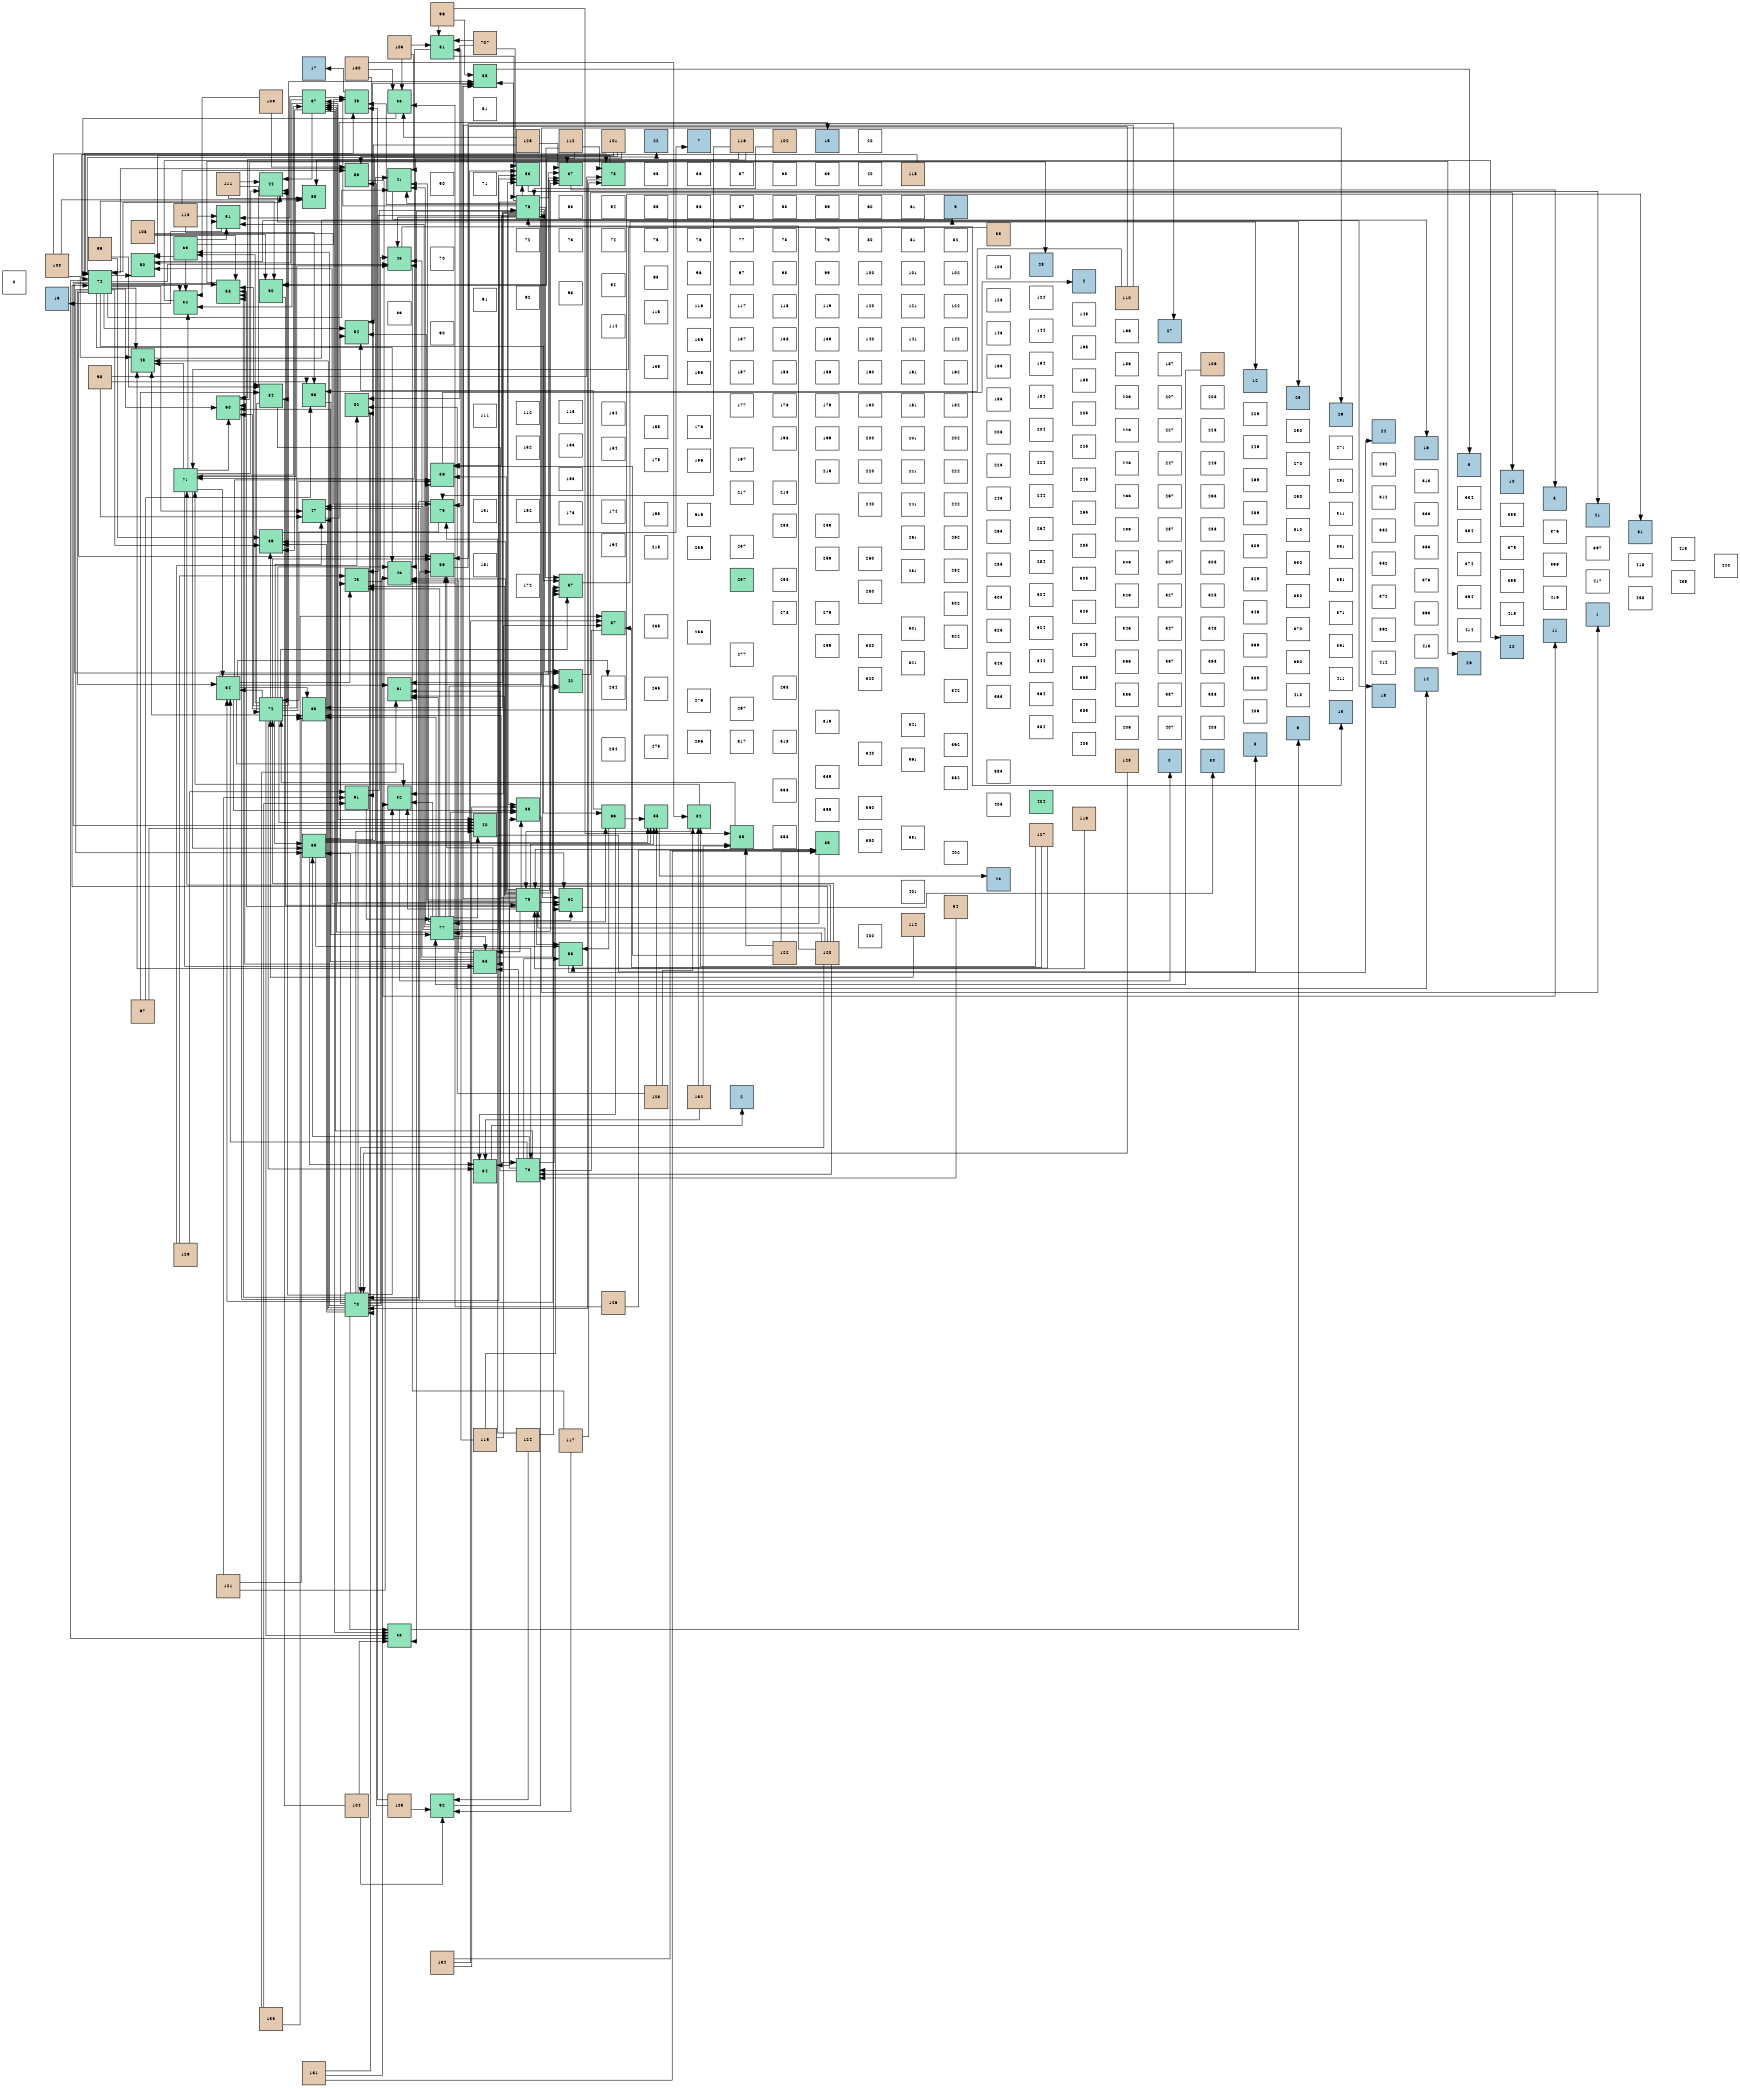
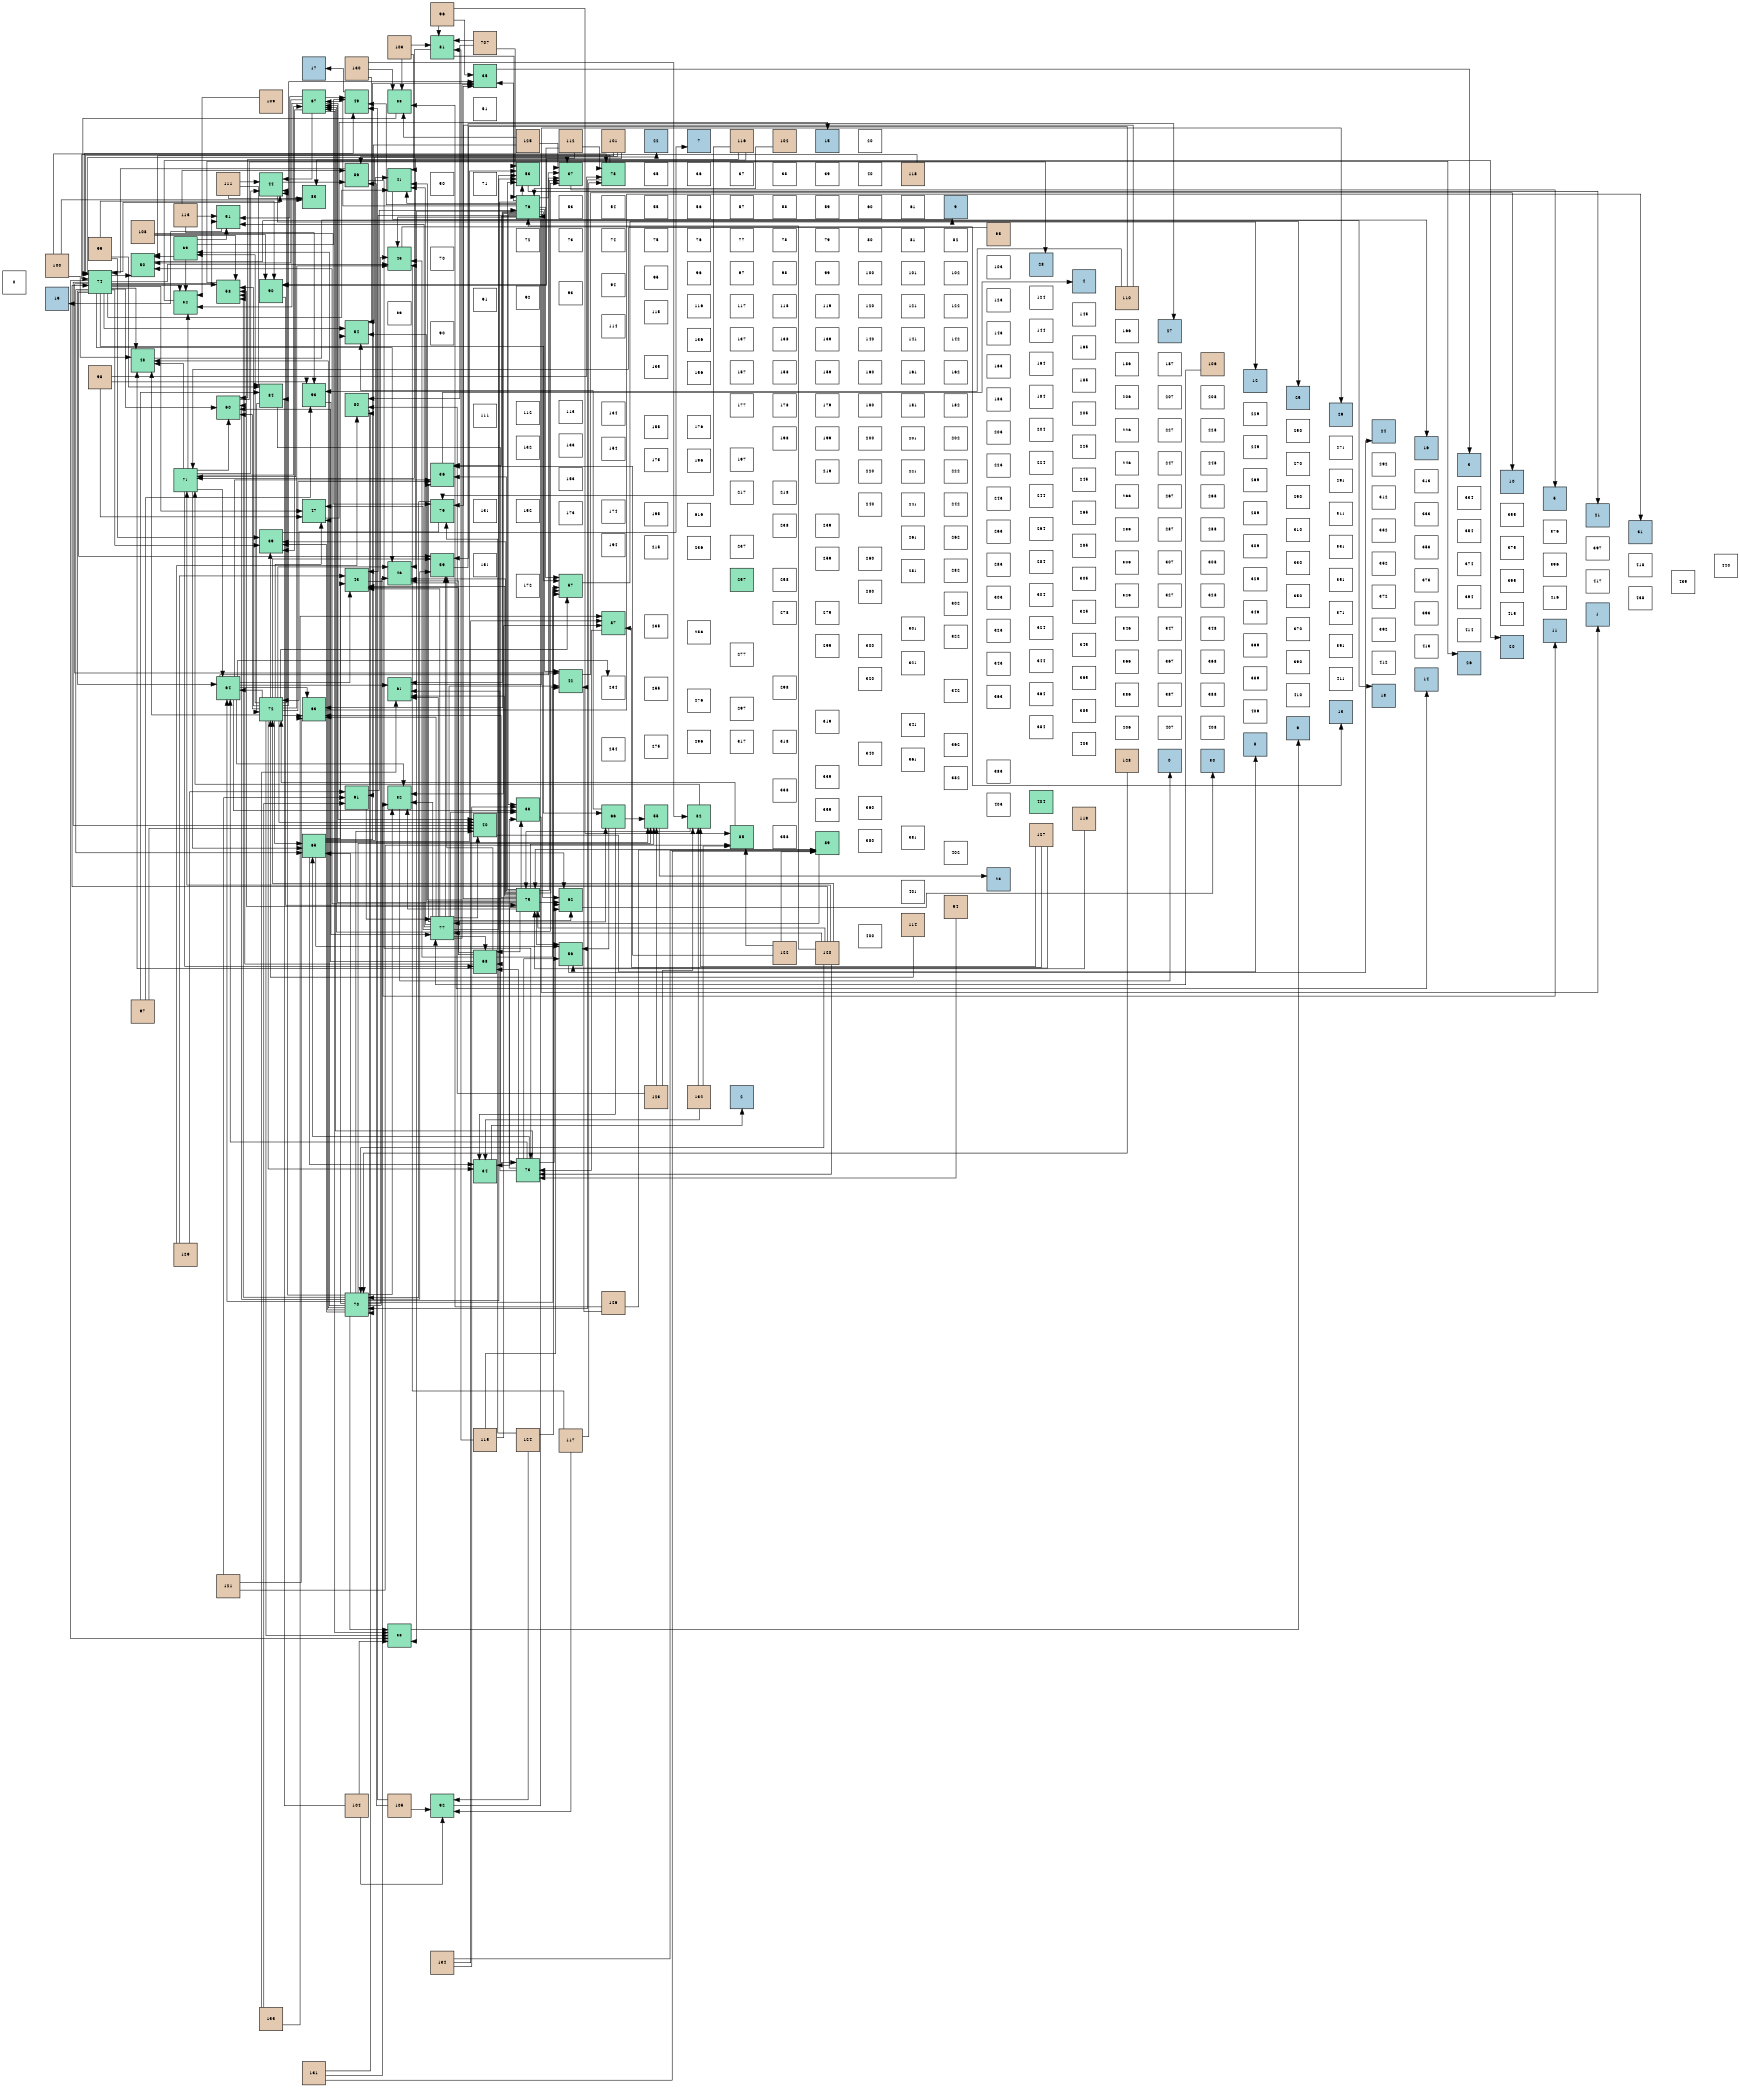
edge "109" -> "86": now "44" -> "86"
node "419": removed
edge "68" -> "47": now "68" -> "43"
edge "126" -> "42": added
